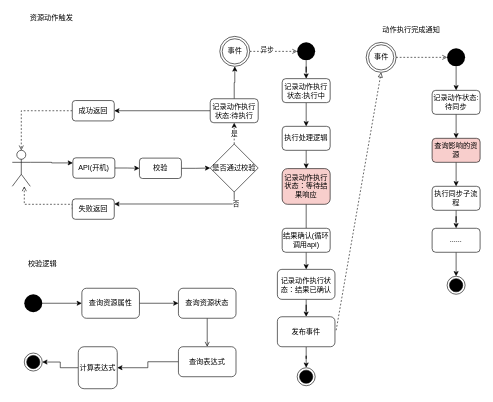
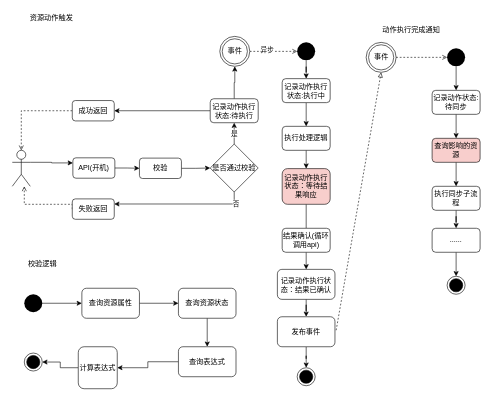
edge "是否通过校验" -> "记录动作执行状态:待执行": style dashed -> solid
edge "查询资源状态" -> "查询表达式": arrowhead open -> classic
